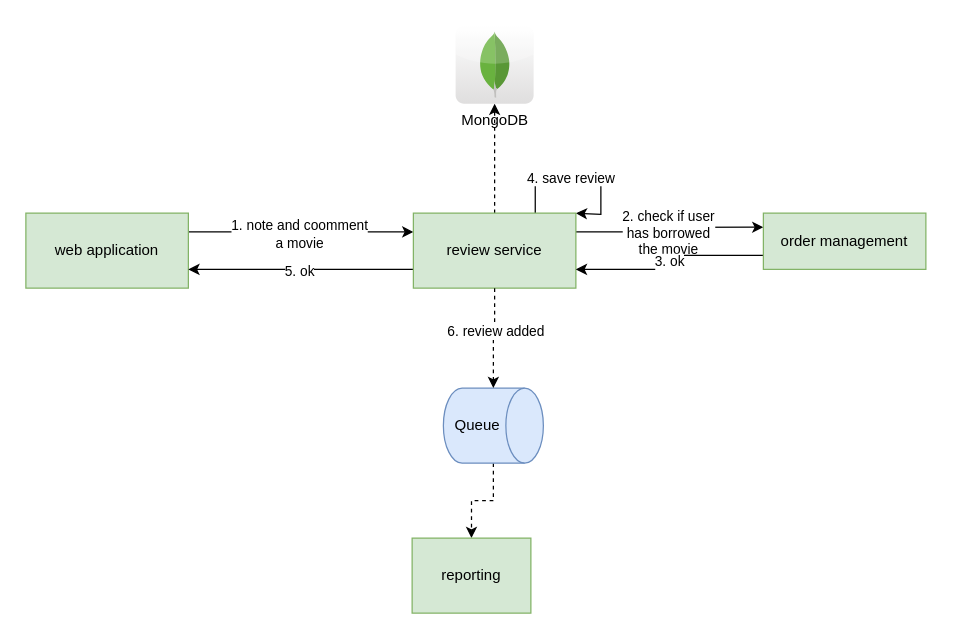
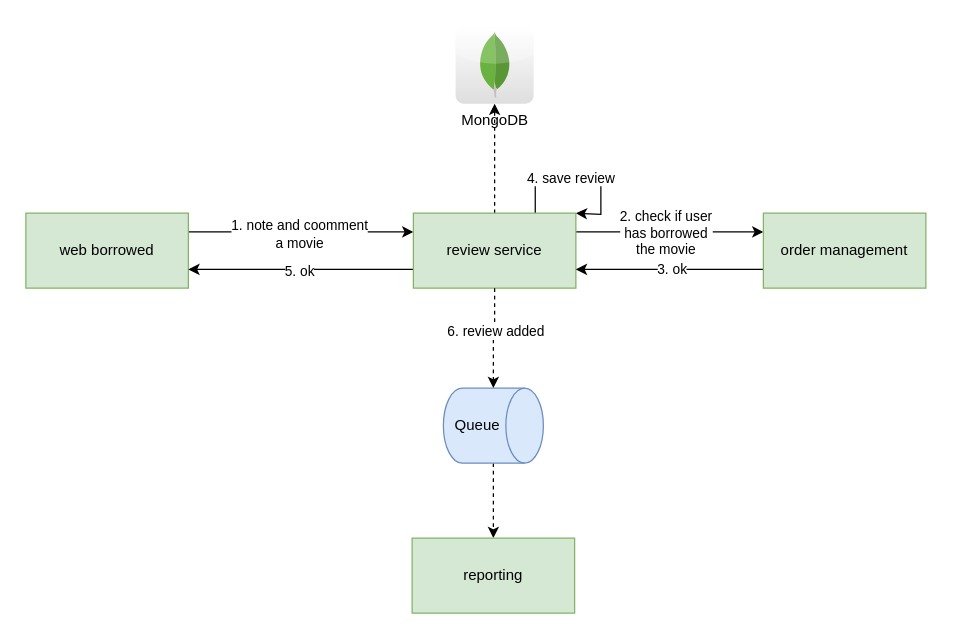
node "order management": size 163x56 -> 163x75
node "web application": label "web application" -> "web borrowed"
node "reporting": size 119x75 -> 163x75
